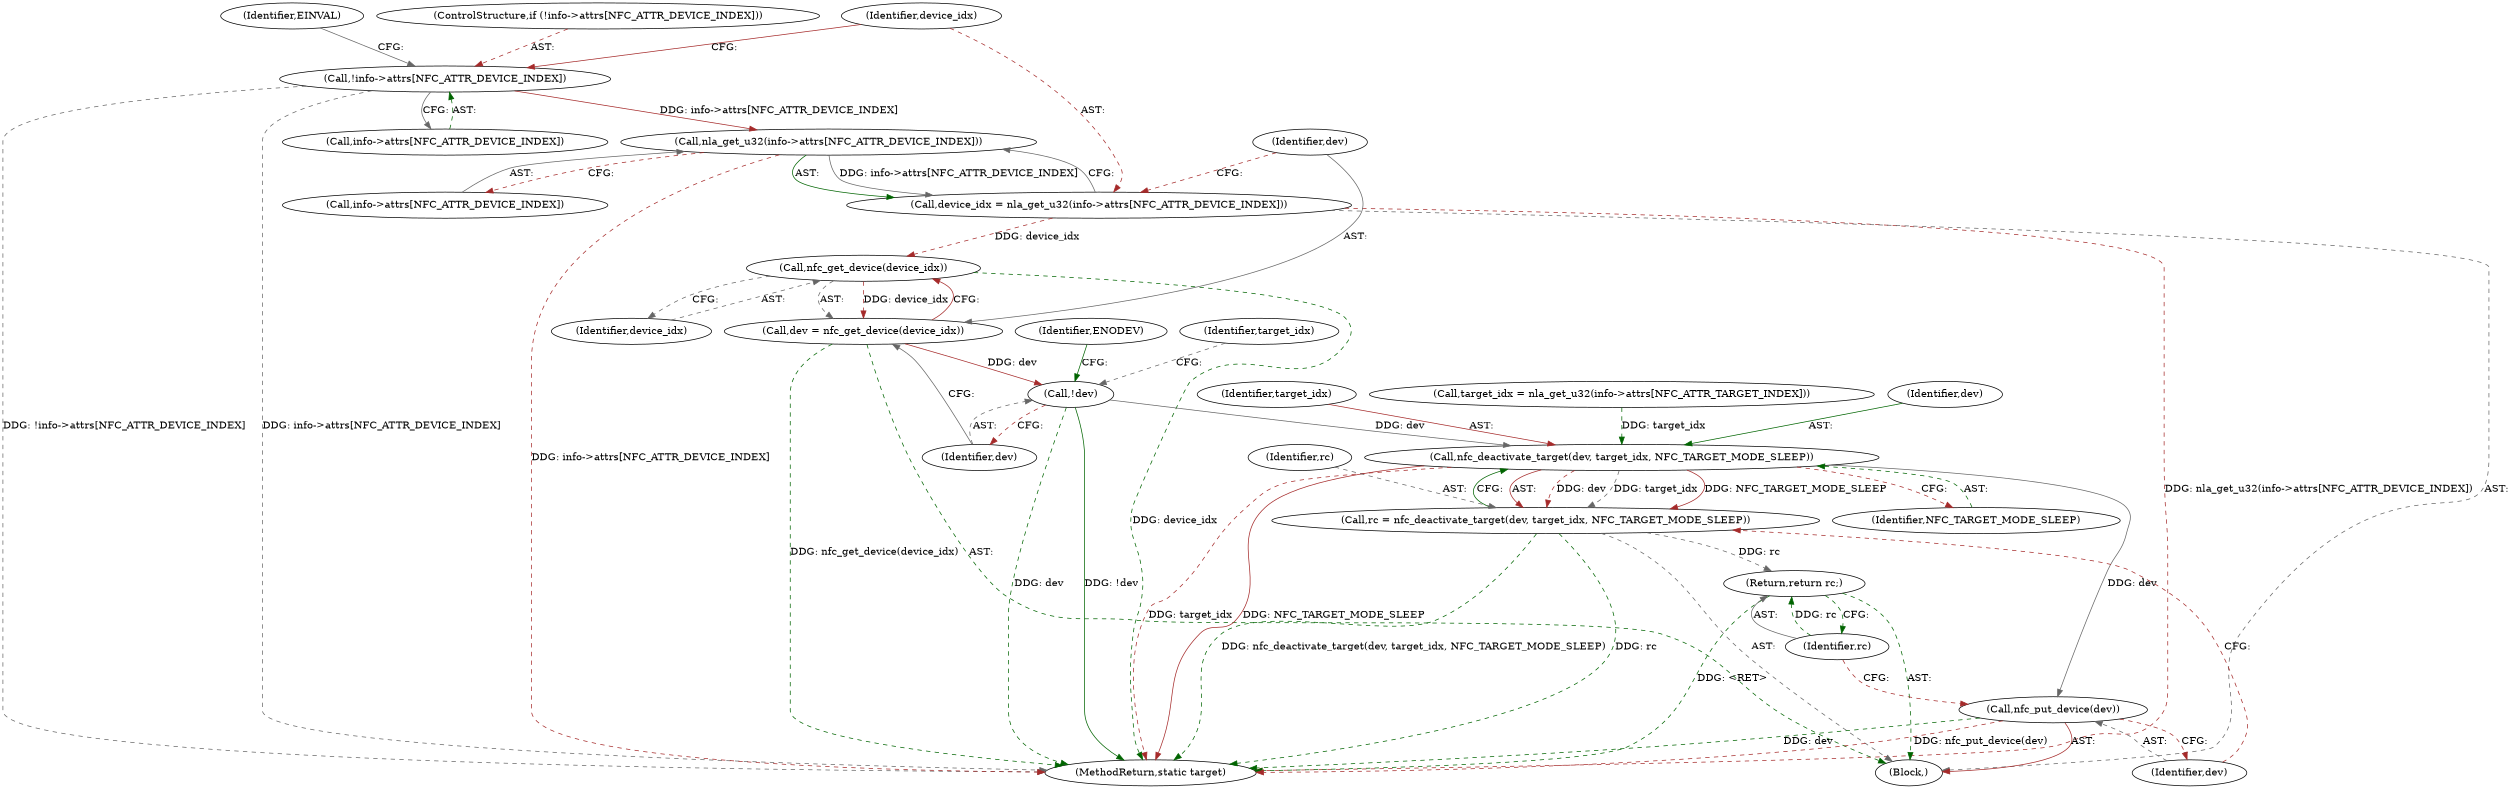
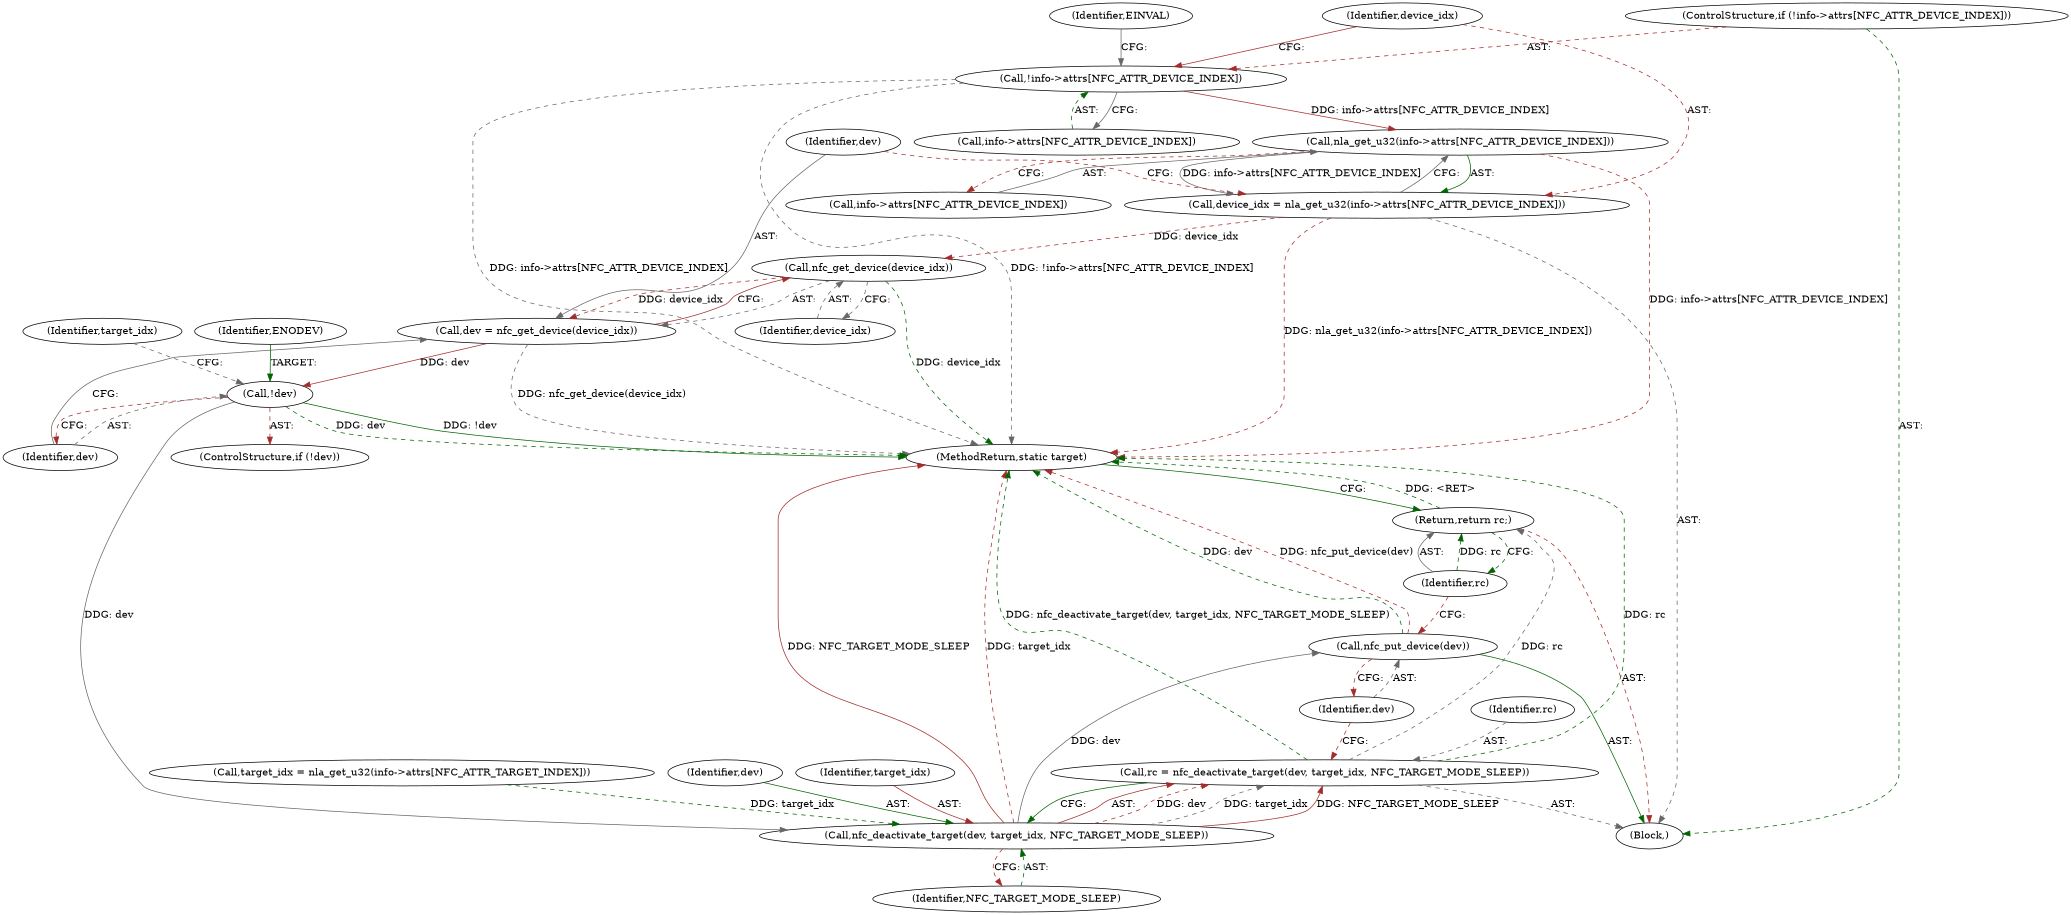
edge "(Identifier,ENODEV)" -> "(Call,!dev)": label "CFG: " -> "TARGET: "
node "(ControlStructure,if (!dev))": added
edge "(MethodReturn,static target)" -> "(Return,return rc;)": added, label "CFG:"
edge "(Call,dev = nfc_get_device(device_idx))" -> "(Block,)": now "(ControlStructure,if (!info->attrs[NFC_ATTR_DEVICE_INDEX]))" -> "(Block,)"
edge "(Call,dev = nfc_get_device(device_idx))" -> "(MethodReturn,static target)": color darkgreen -> gray40
edge "(Return,return rc;)" -> "(Block,)": color darkgreen -> brown
edge "(Call,nfc_put_device(dev))" -> "(Block,)": color brown -> darkgreen
